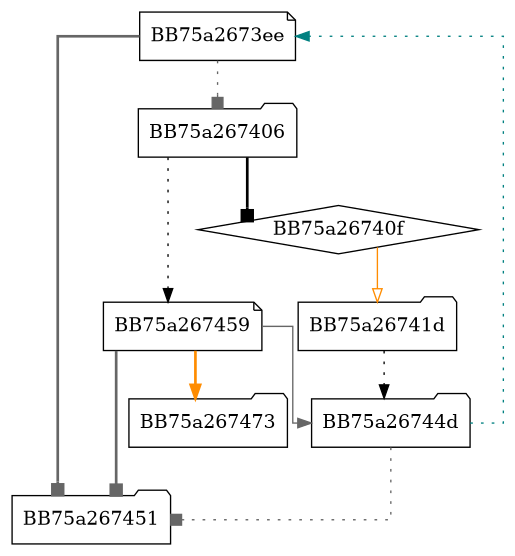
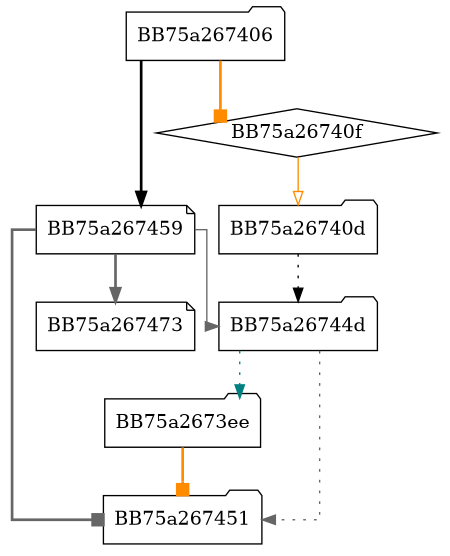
node "BB75a2673ee": shape note -> folder
edge "BB75a2673ee" -> "BB75a267406": removed
edge "BB75a267406" -> "BB75a26740f": color black -> darkorange
edge "BB75a2673ee" -> "BB75a267451": color gray40 -> darkorange
edge "BB75a267406" -> "BB75a267459": style dotted -> bold
node "BB75a26741d": label "BB75a26741d" -> "BB75a26740d"
edge "BB75a267459" -> "BB75a267473": color darkorange -> gray40
node "BB75a267473": shape folder -> note
edge "BB75a26744d" -> "BB75a267451": arrowhead box -> normal
